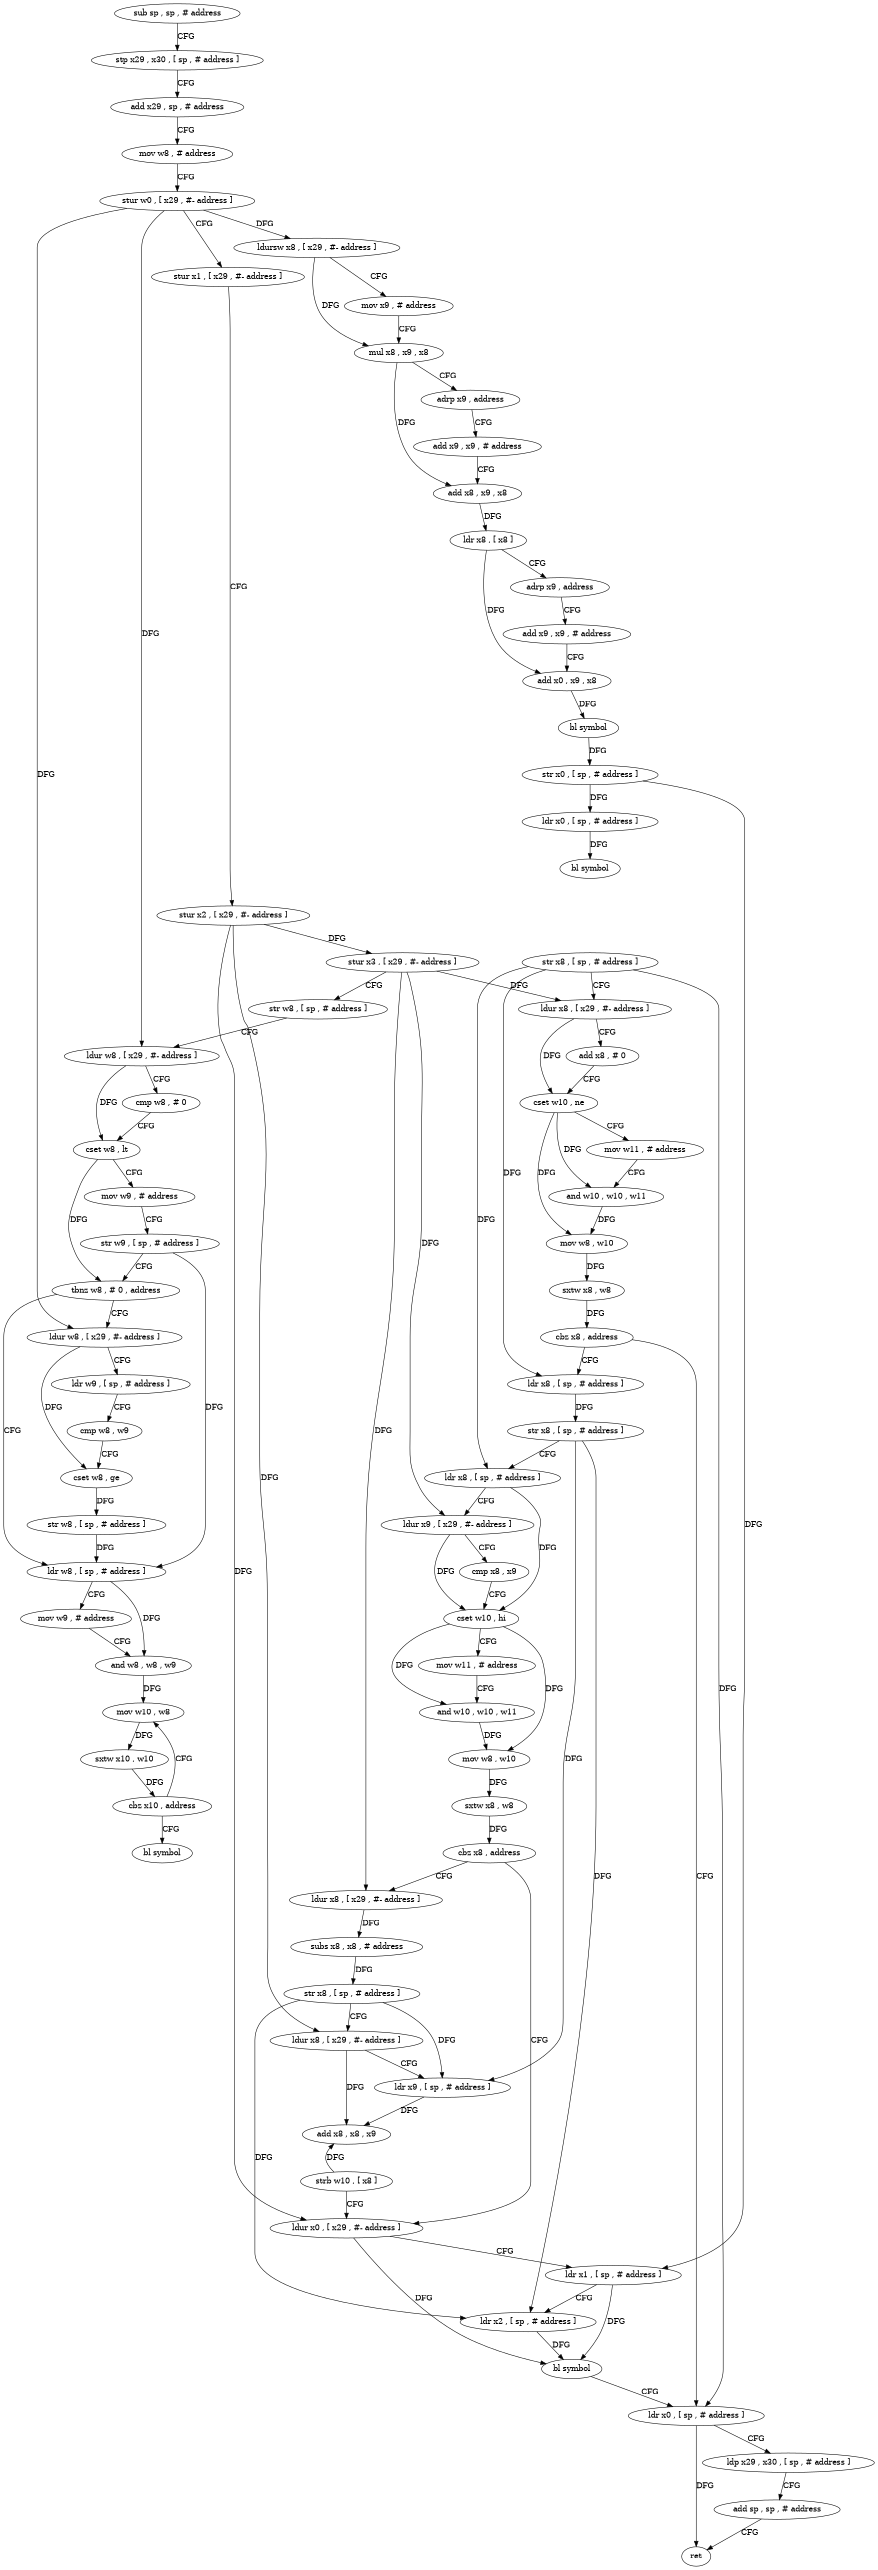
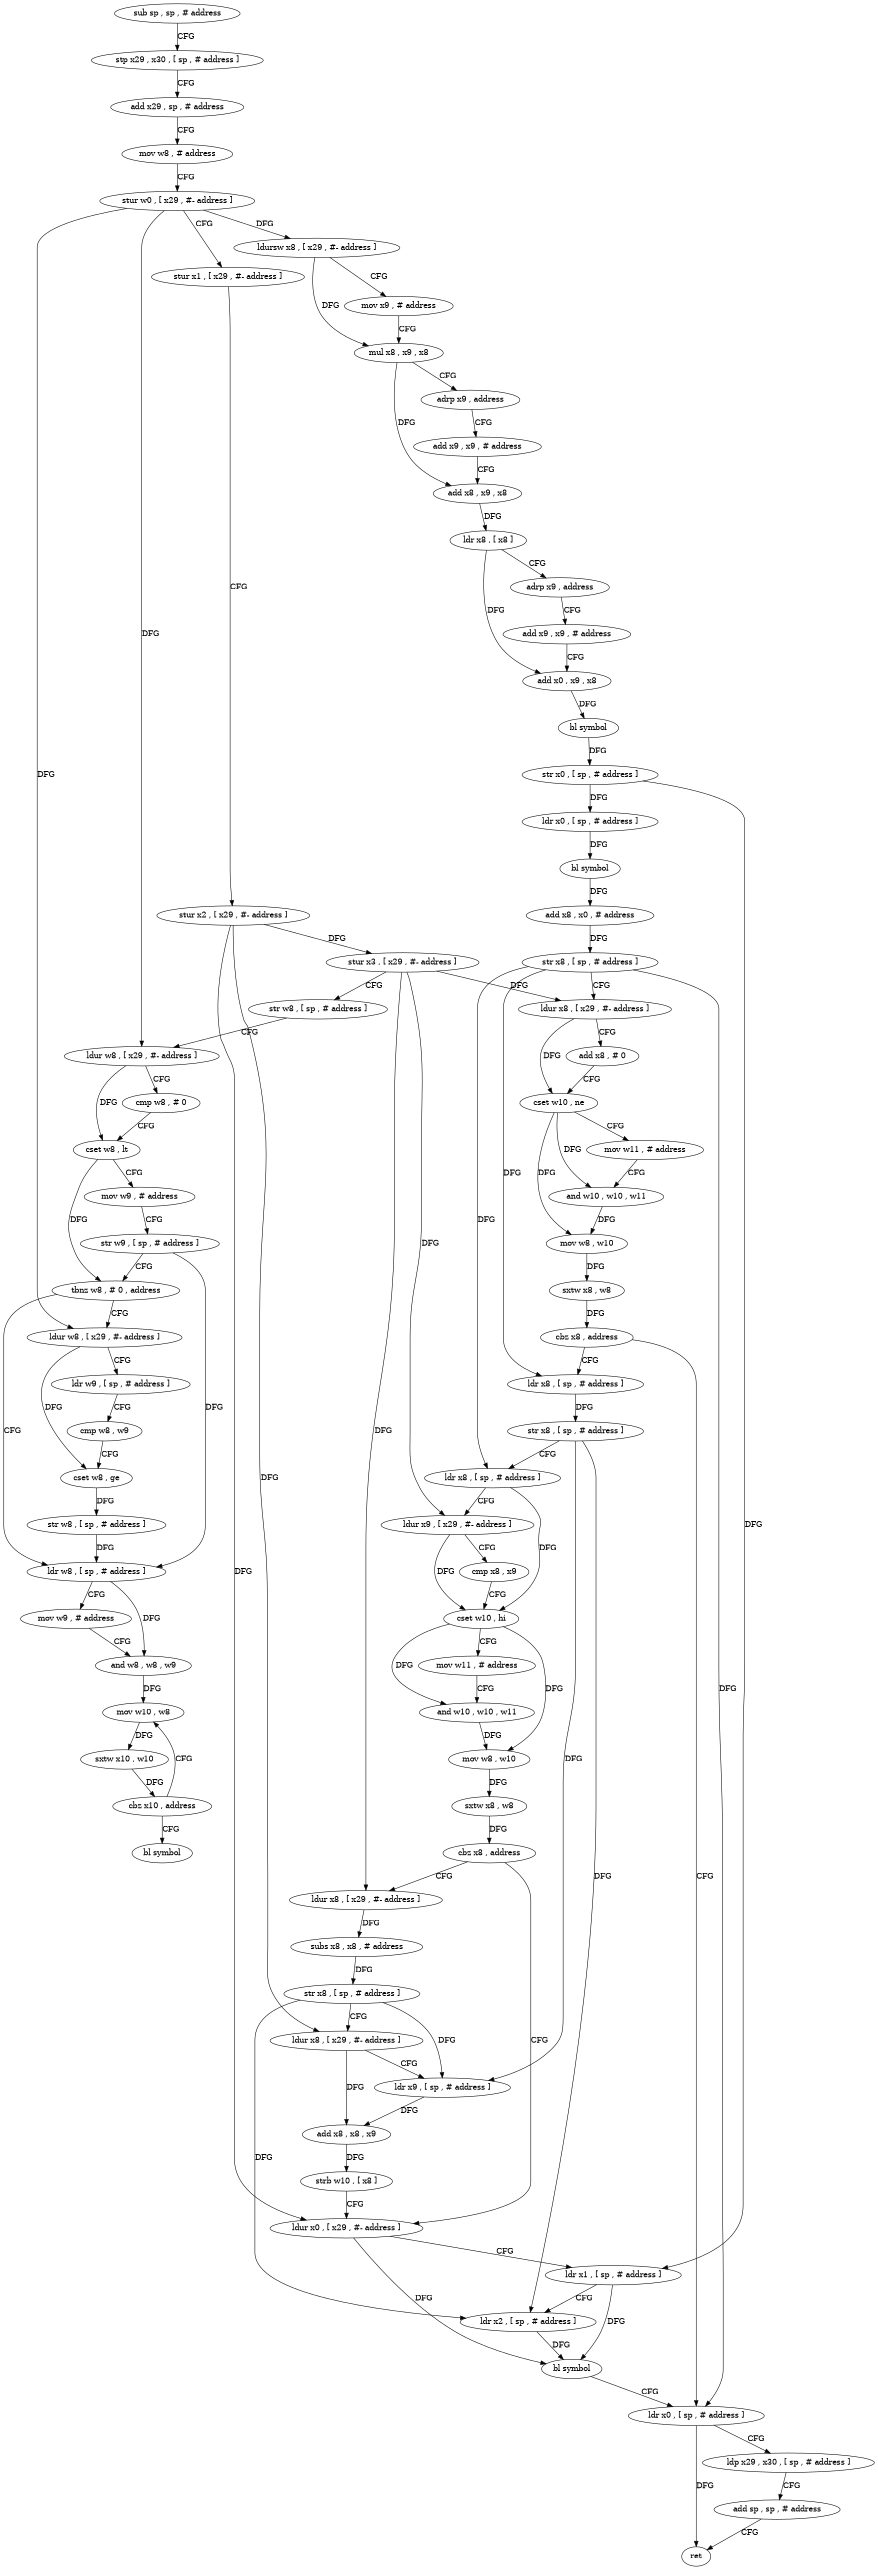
node "add x8 , x0 , # address": added
edge "strb w10 , [ x8 ]" -> "add x8 , x8 , x9": reversed
